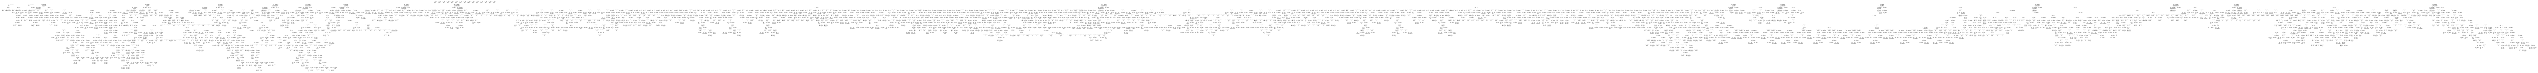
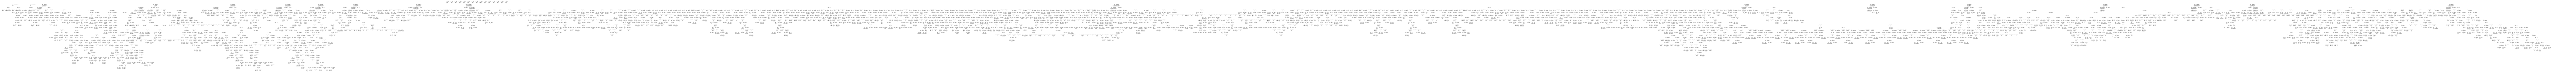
node "457198": added
